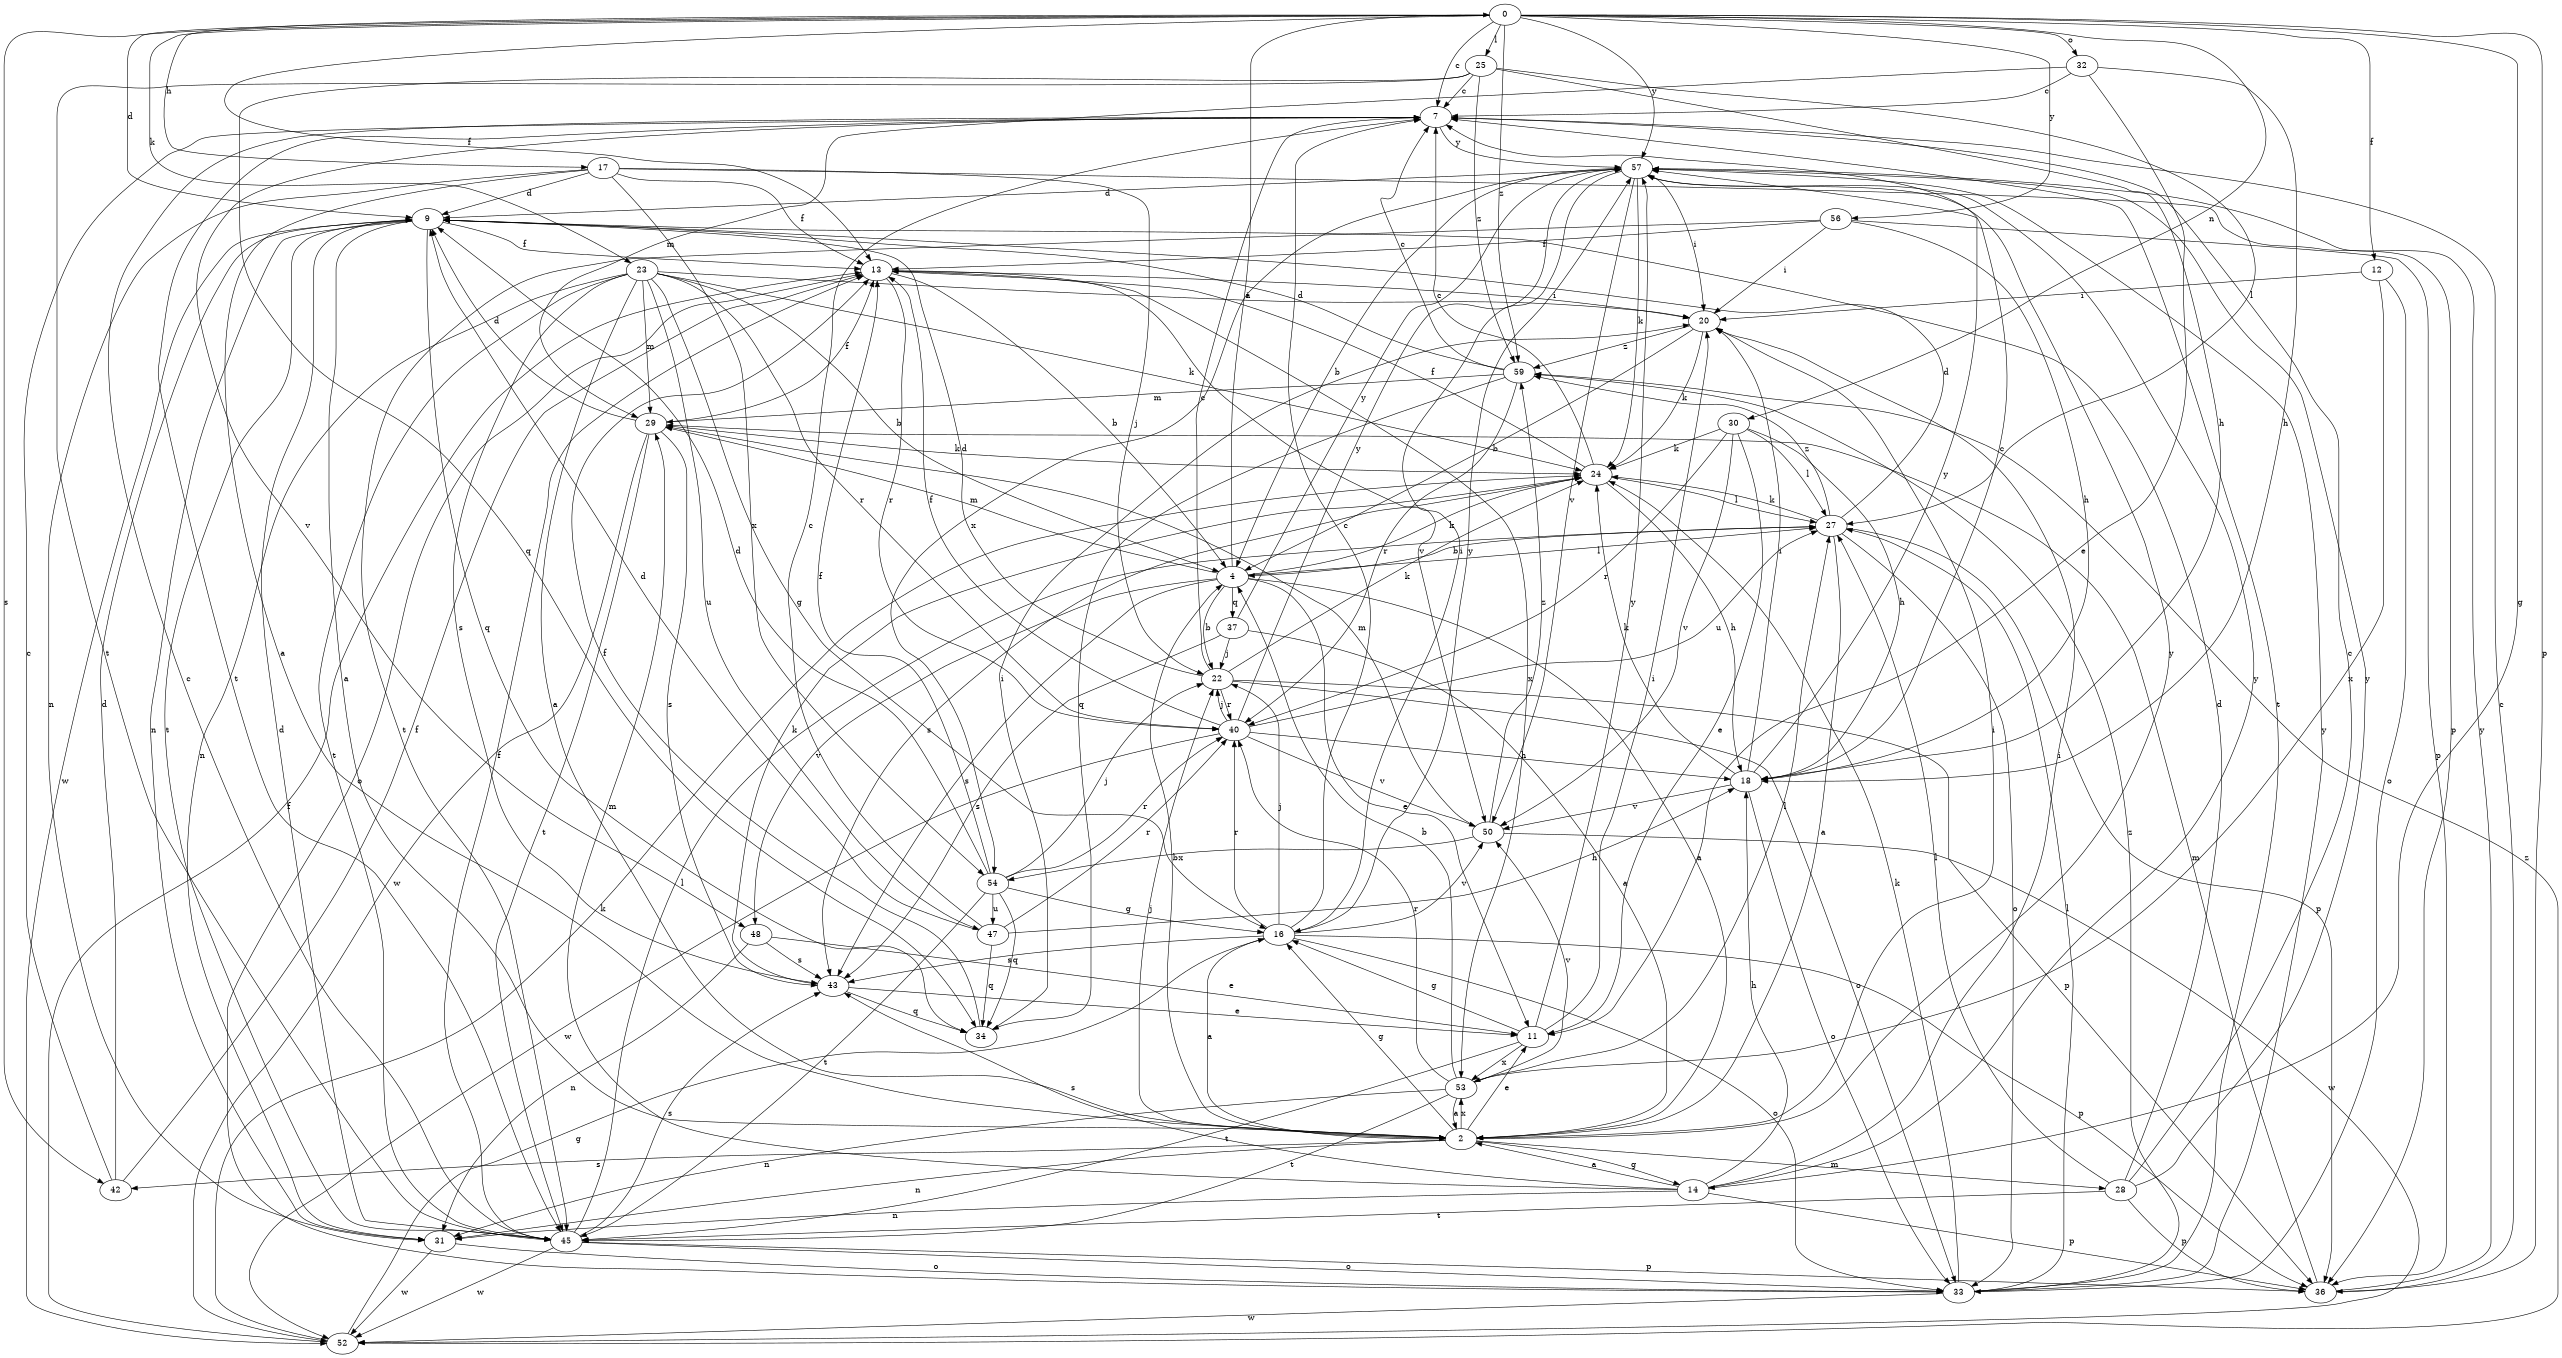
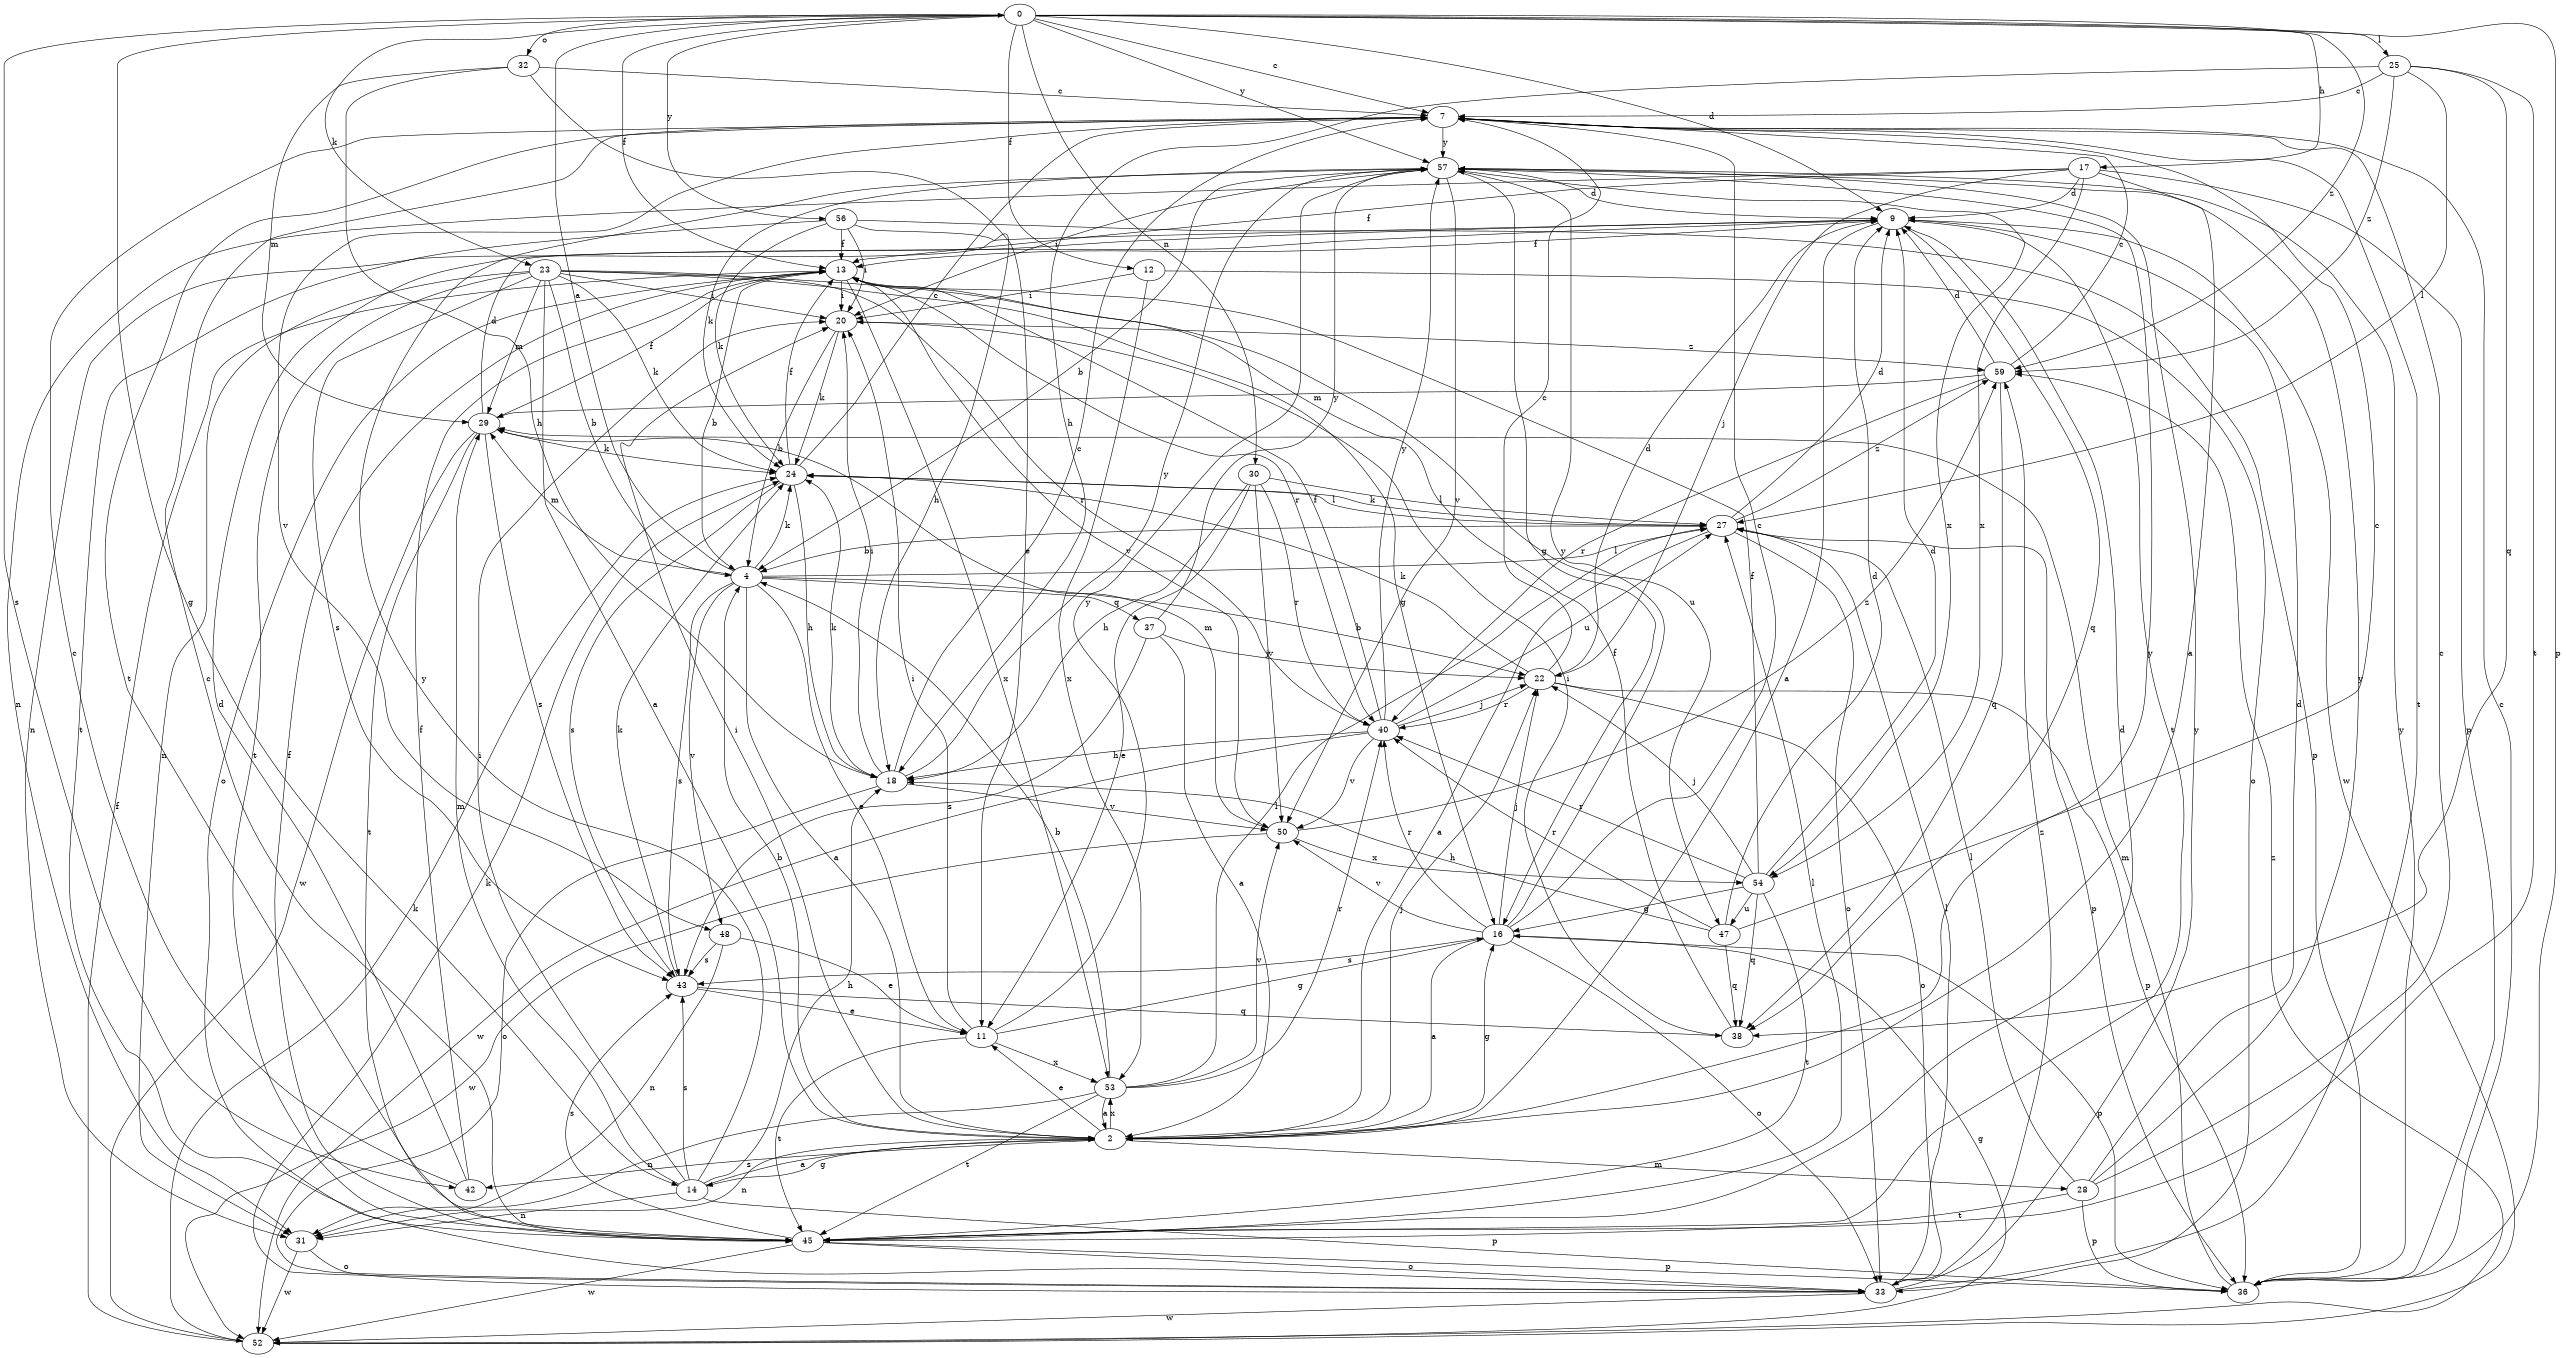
edge "30" -> "24": now "56" -> "24"
edge "57" -> "16": label "i" -> "g"
node "34": label "34" -> "38"
